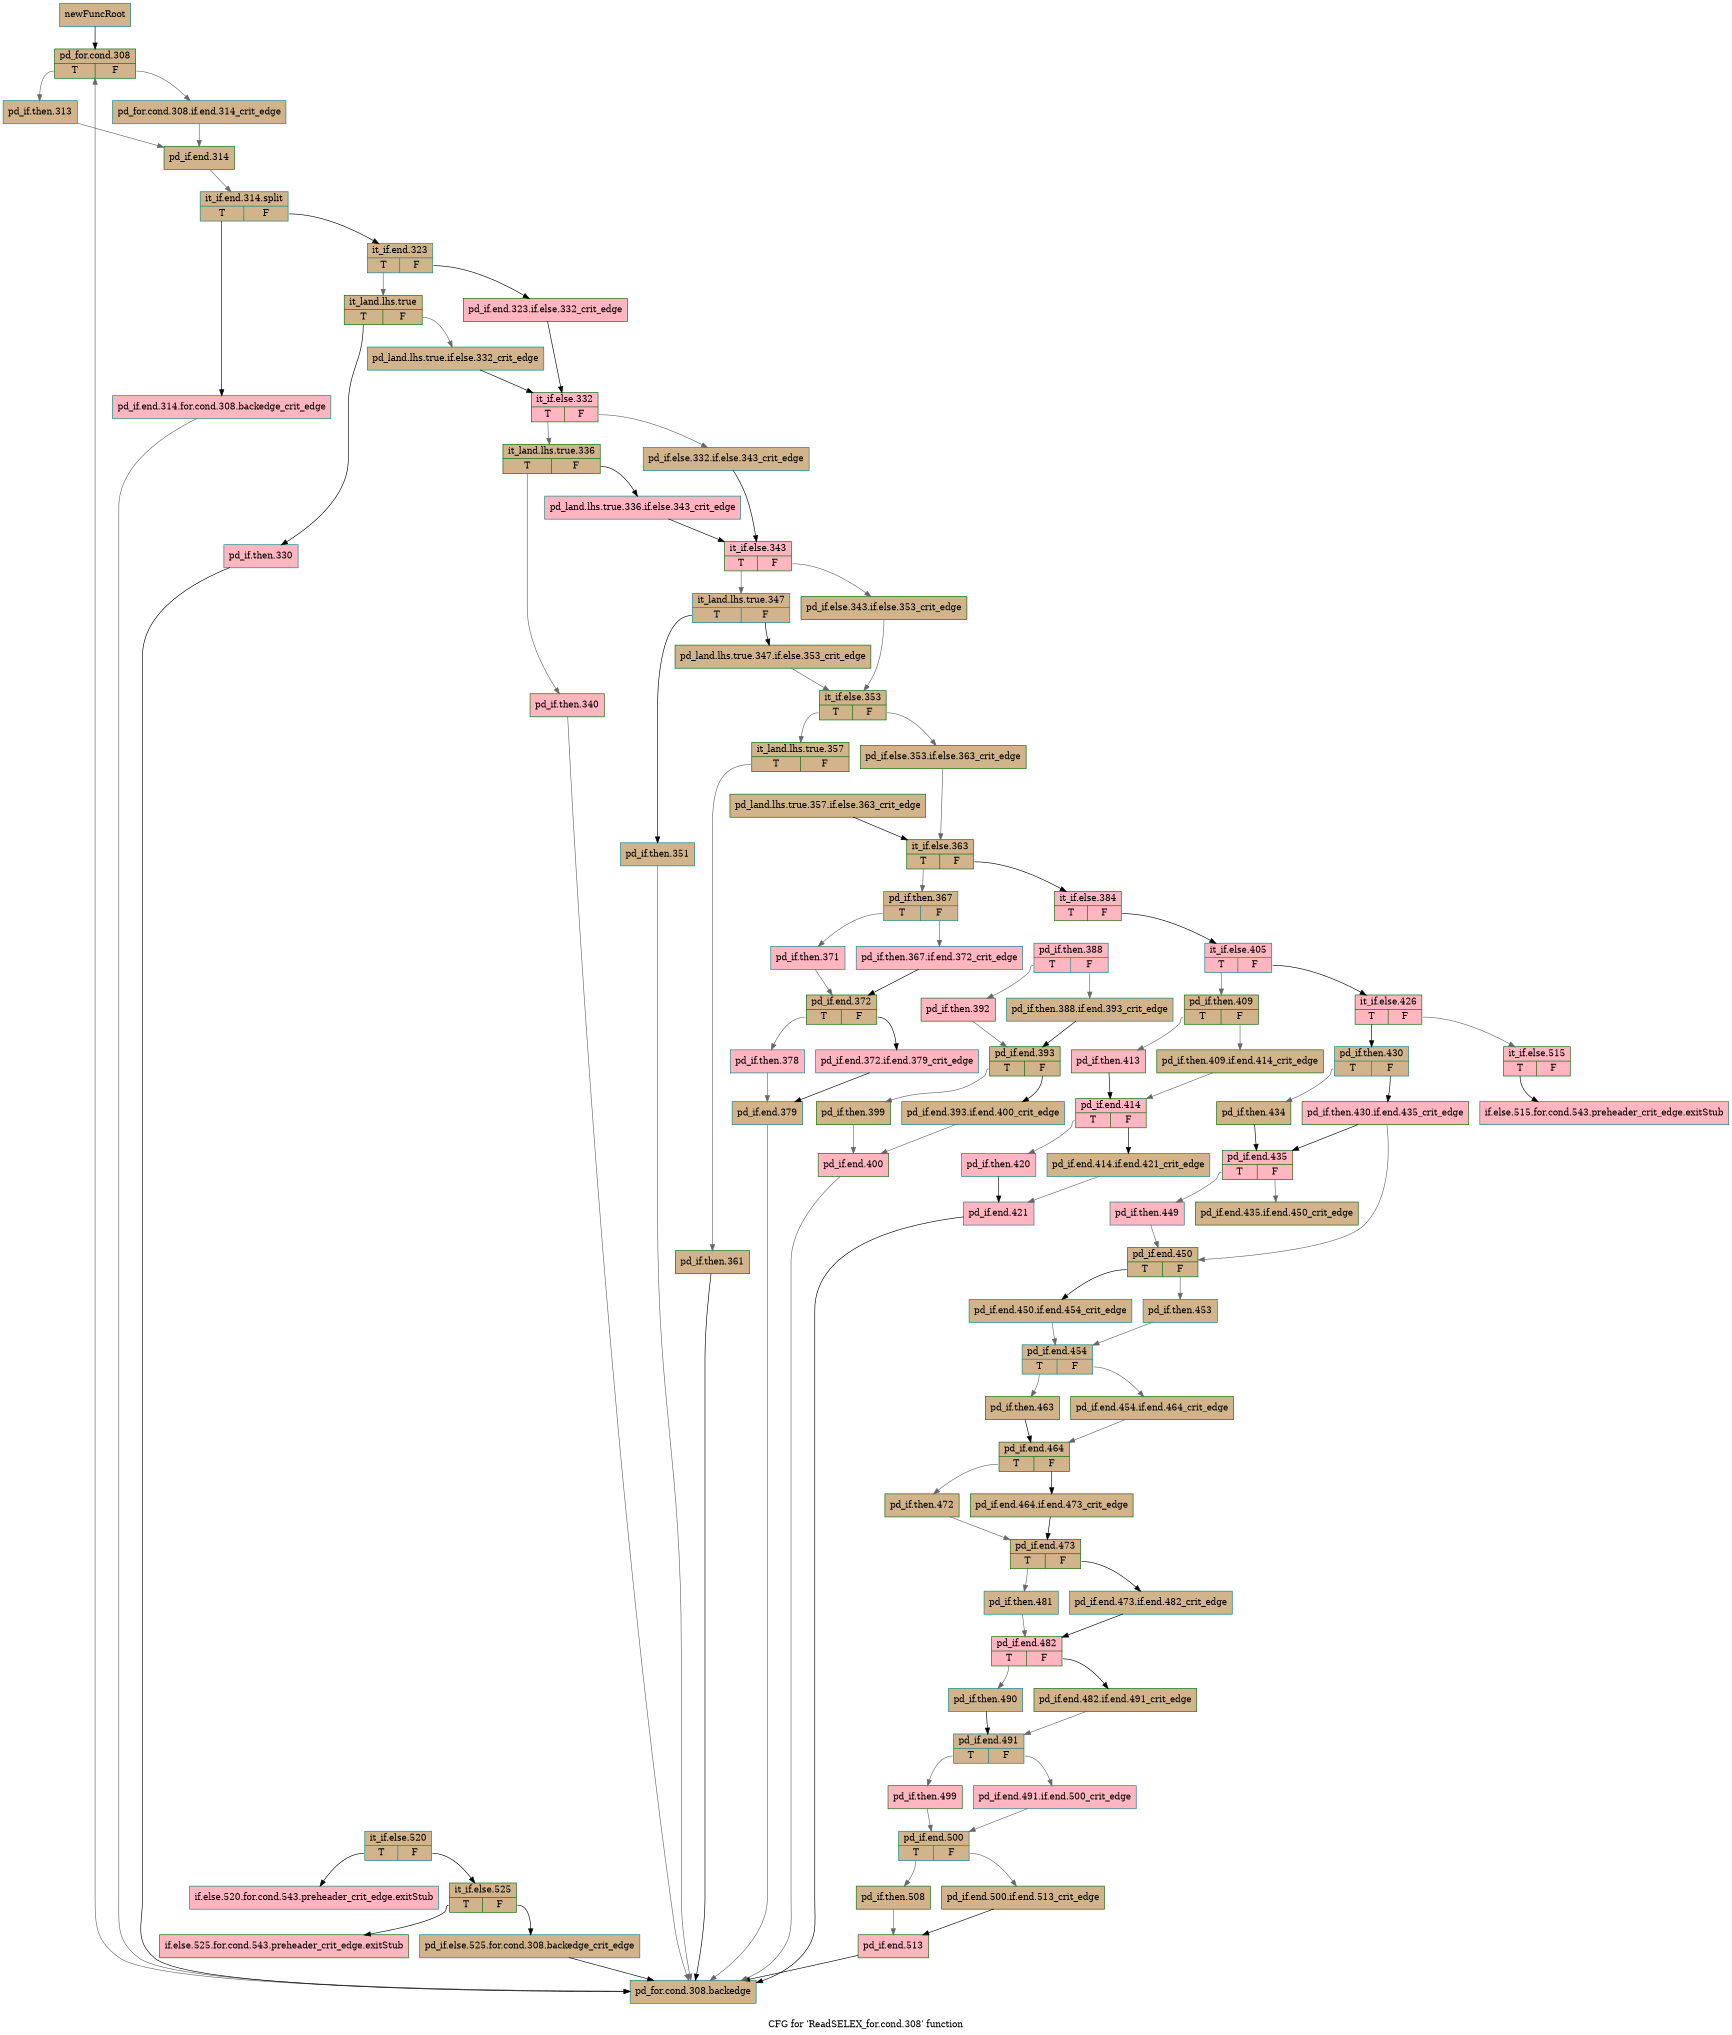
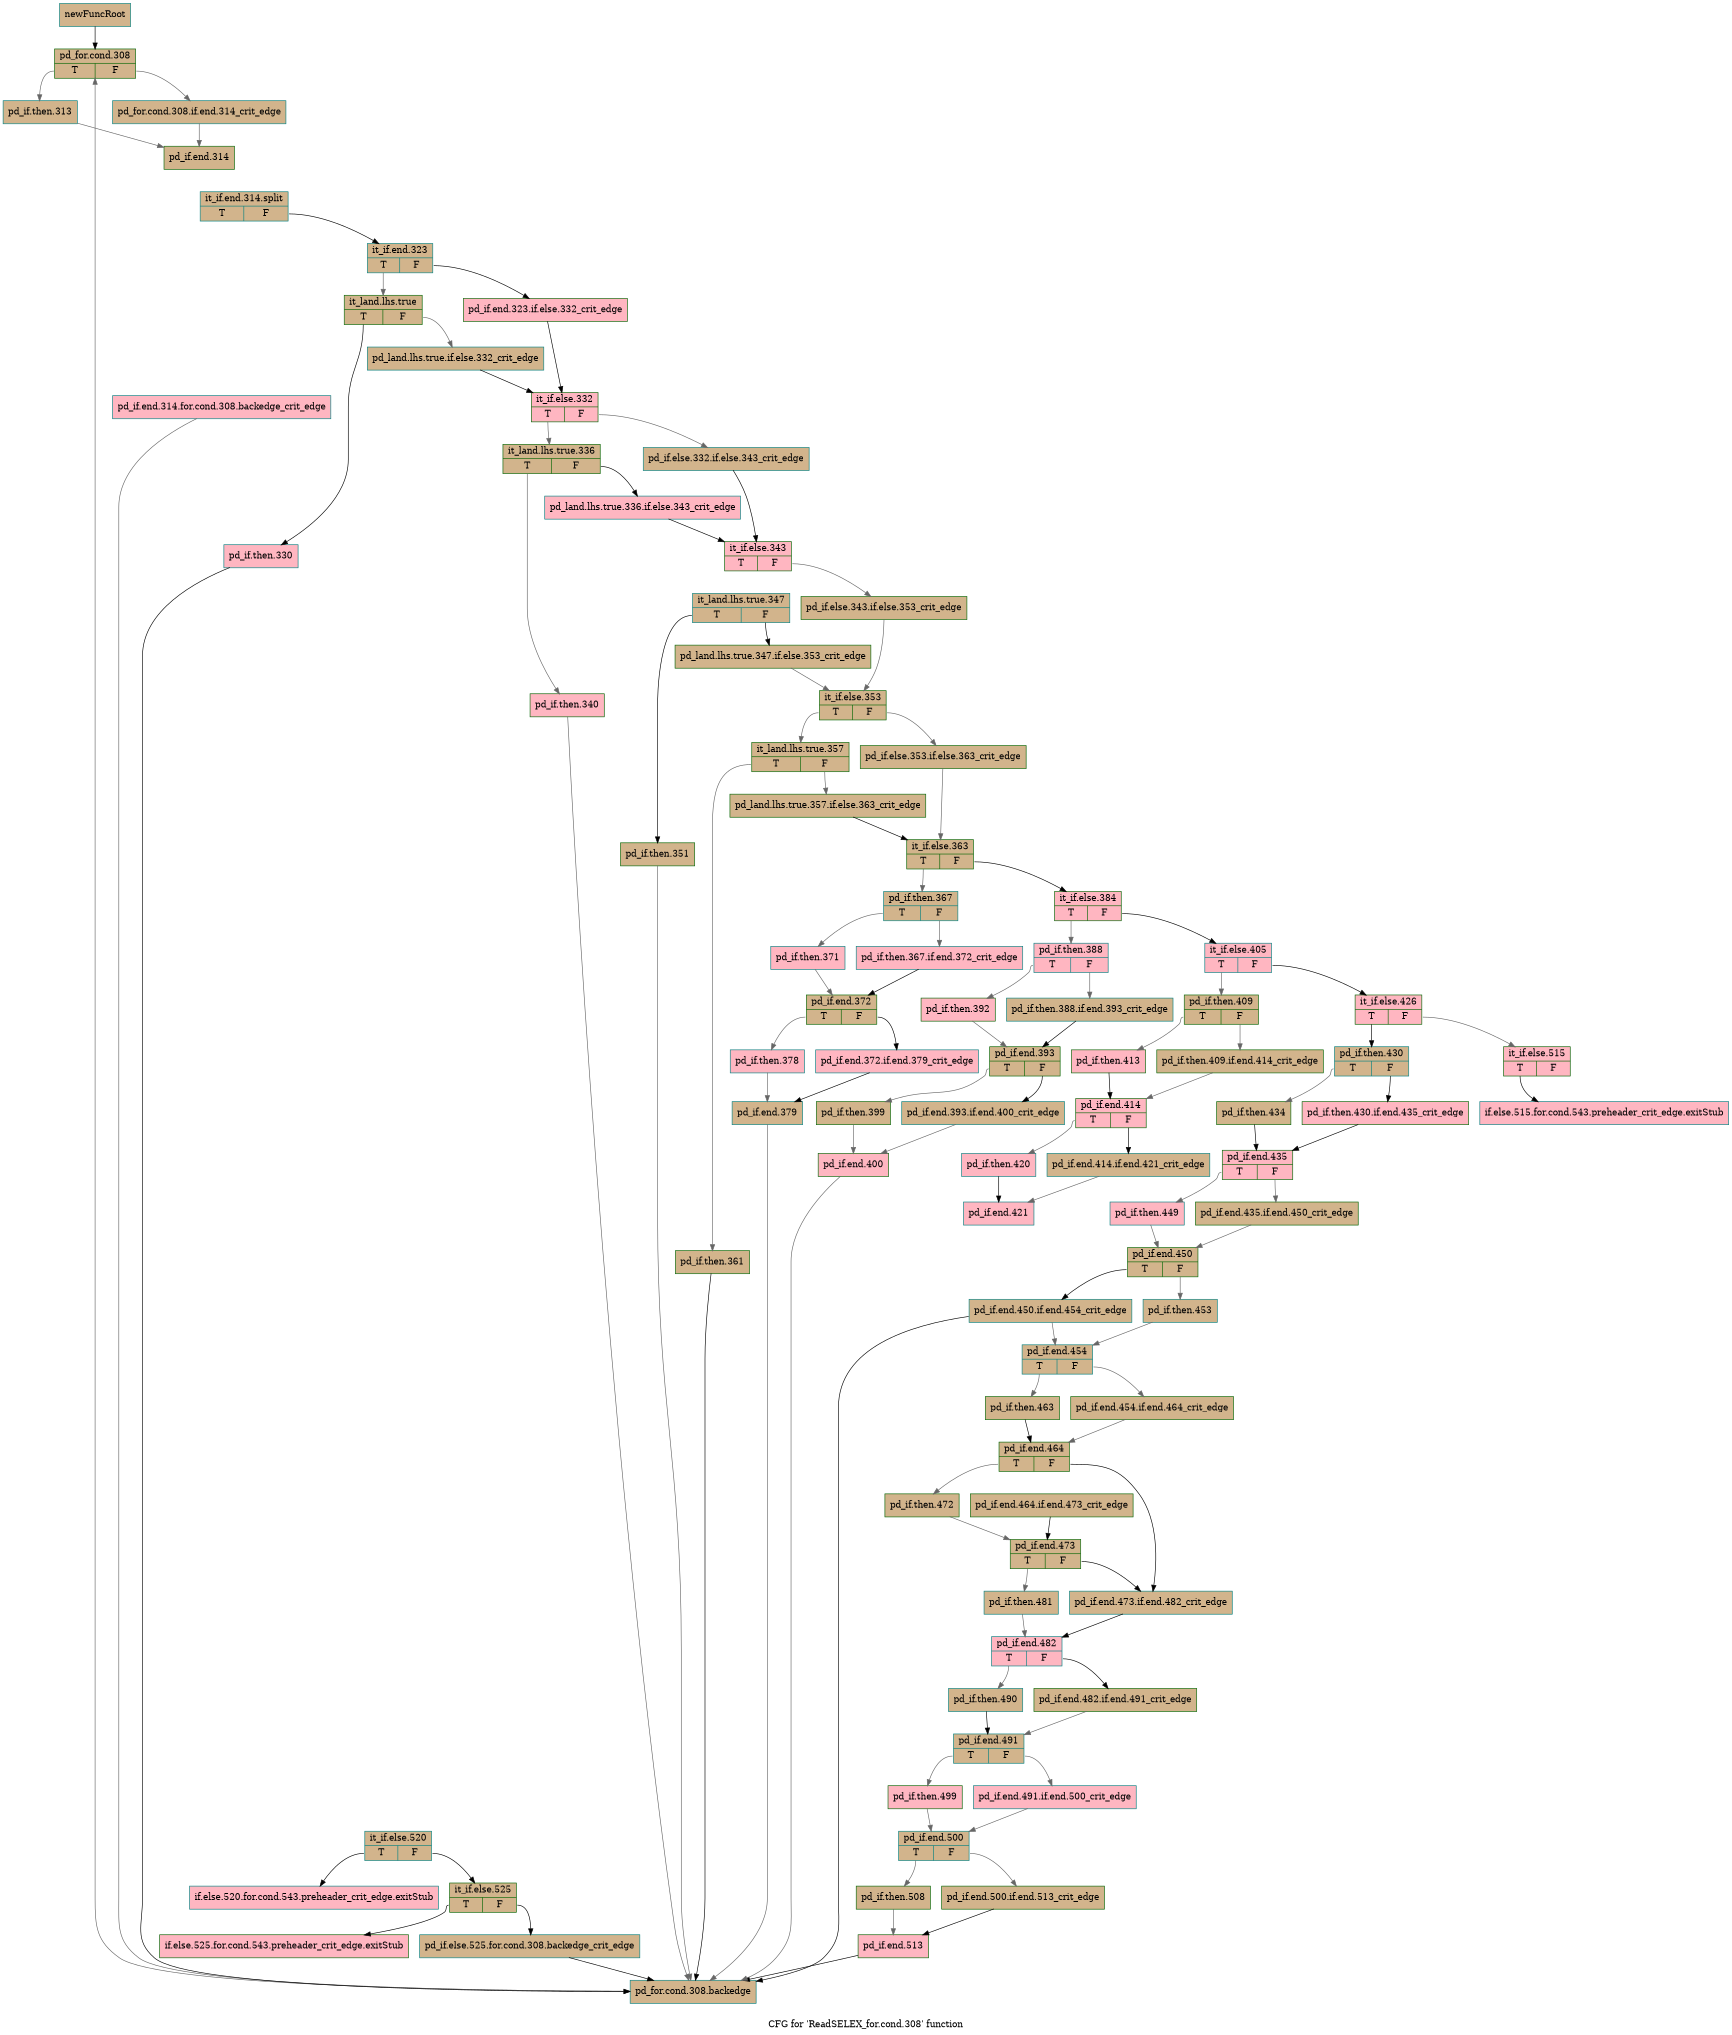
edge "pd_if.end.314" -> "it_if.end.314.split": removed
edge "it_if.end.314.split" -> "pd_if.end.314.for.cond.308.backedge_crit_edge": removed
edge "it_if.else.343" -> "it_land.lhs.true.347": removed
edge "it_land.lhs.true.357" -> "pd_land.lhs.true.357.if.else.363_crit_edge": added
node "pd_if.then.351": color teal -> darkgreen
edge "it_if.else.384" -> "pd_if.then.388": added
edge "pd_if.then.430.if.end.435_crit_edge" -> "pd_if.end.450": now "pd_if.end.435.if.end.450_crit_edge" -> "pd_if.end.450"
edge "pd_if.end.464" -> "pd_if.end.464.if.end.473_crit_edge": now "pd_if.end.464" -> "pd_if.end.473.if.end.482_crit_edge"
edge "pd_if.end.421" -> "pd_for.cond.308.backedge": now "pd_if.end.450.if.end.454_crit_edge" -> "pd_for.cond.308.backedge"
node "pd_if.end.482": color darkgreen -> teal
